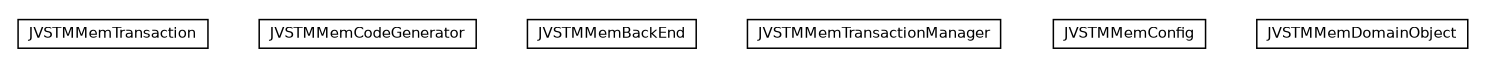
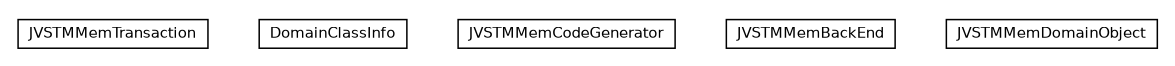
node "DomainClassInfo": added
node "JVSTMMemTransactionManager": removed
node "JVSTMMemConfig": removed
